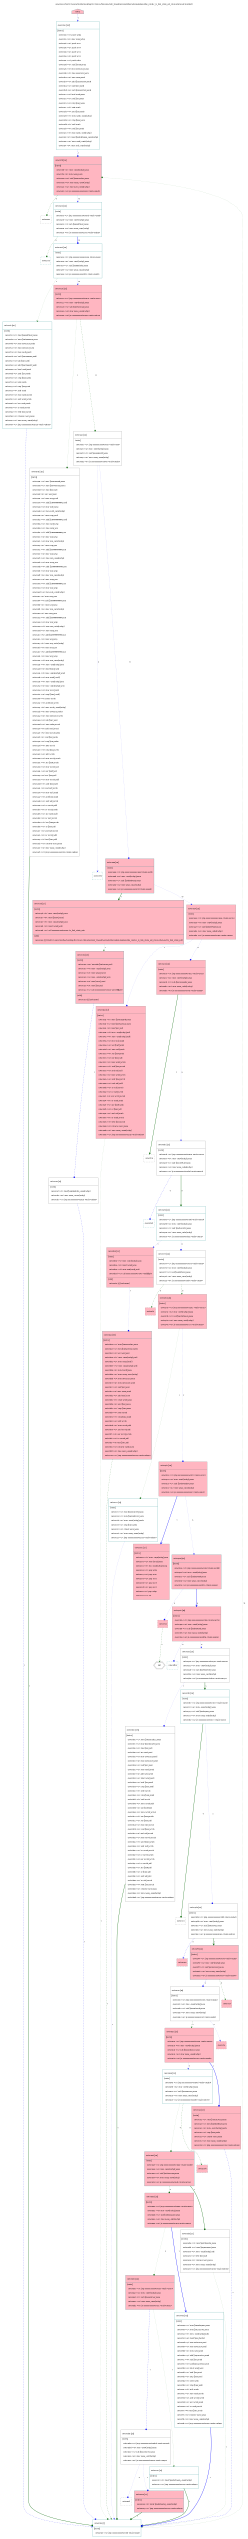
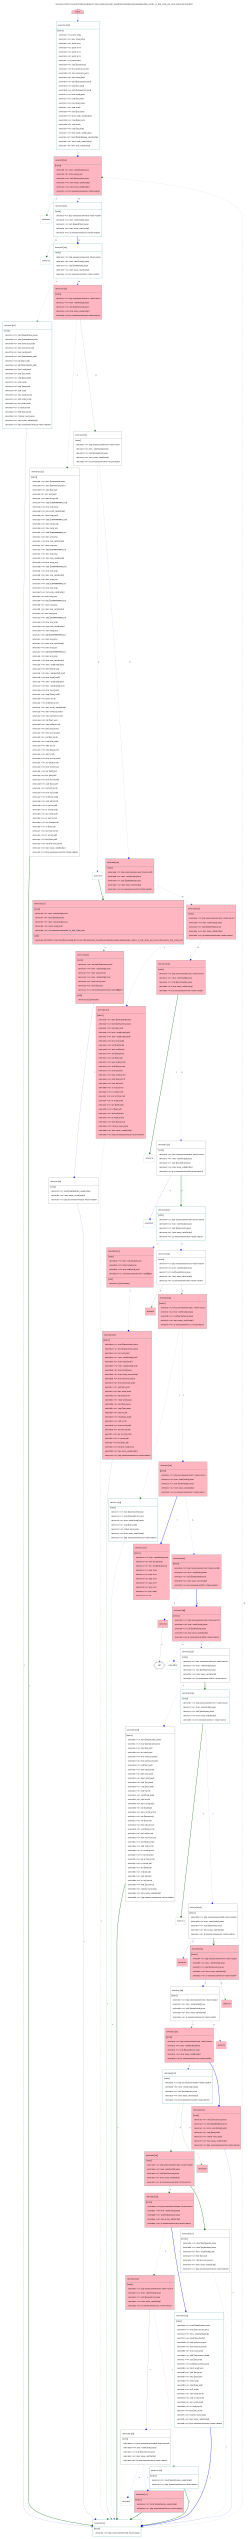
edge "0x401688 [28]" -> "0x401c7d [21]": now "0x401e49" -> "0x401c7d [21]"
